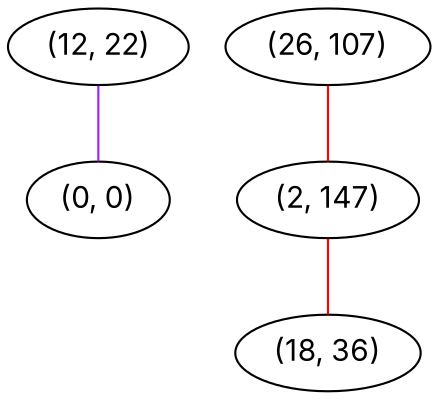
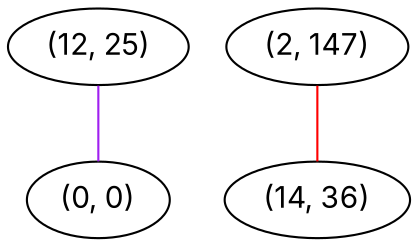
node "(12, 22)": label "(12, 22)" -> "(12, 25)"
node "(26, 107)": removed
node "(18, 36)": label "(18, 36)" -> "(14, 36)"
